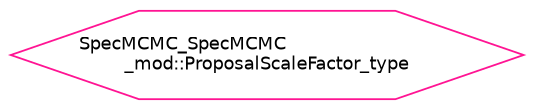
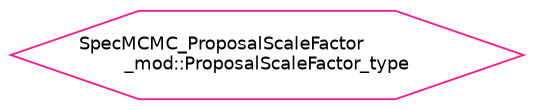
node "SpecMCMC_SpecMCMC _mod::ProposalScaleFactor_type": label "SpecMCMC_SpecMCMC _mod::ProposalScaleFactor_type" -> "SpecMCMC_ProposalScaleFactor _mod::ProposalScaleFactor_type"
